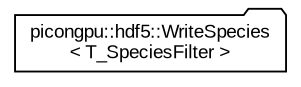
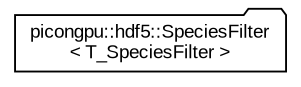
node "picongpu::hdf5::WriteSpecies < T_SpeciesFilter >": label "picongpu::hdf5::WriteSpecies < T_SpeciesFilter >" -> "picongpu::hdf5::SpeciesFilter < T_SpeciesFilter >"
